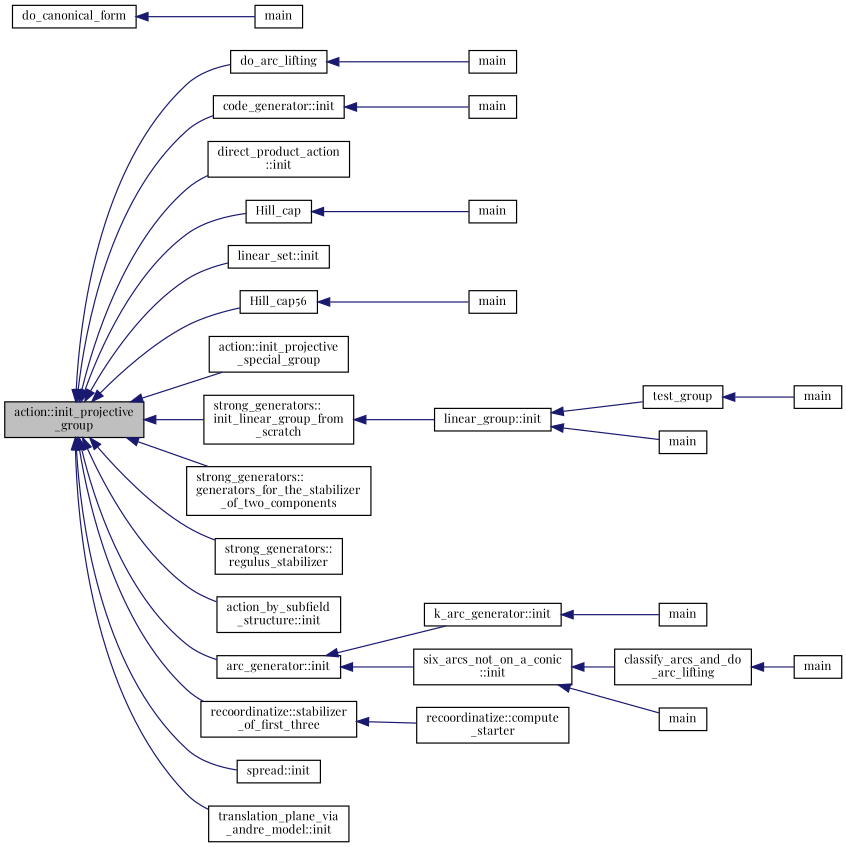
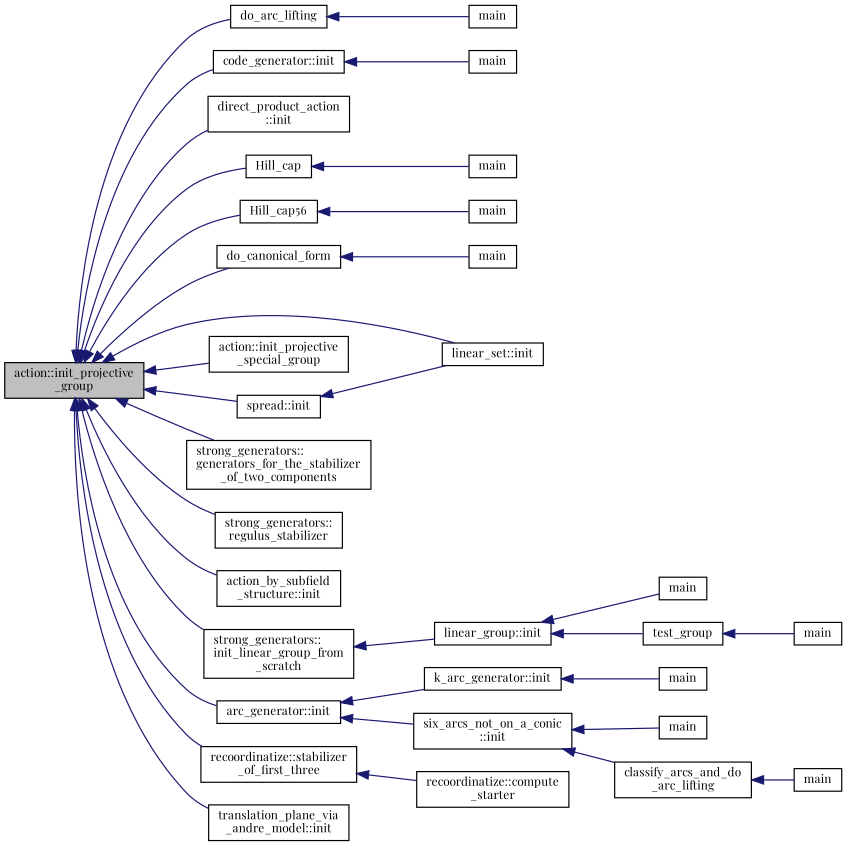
edge "do_canonical_form" -> "action::init_projective _group": added
edge "linear_set::init" -> "spread::init": added
